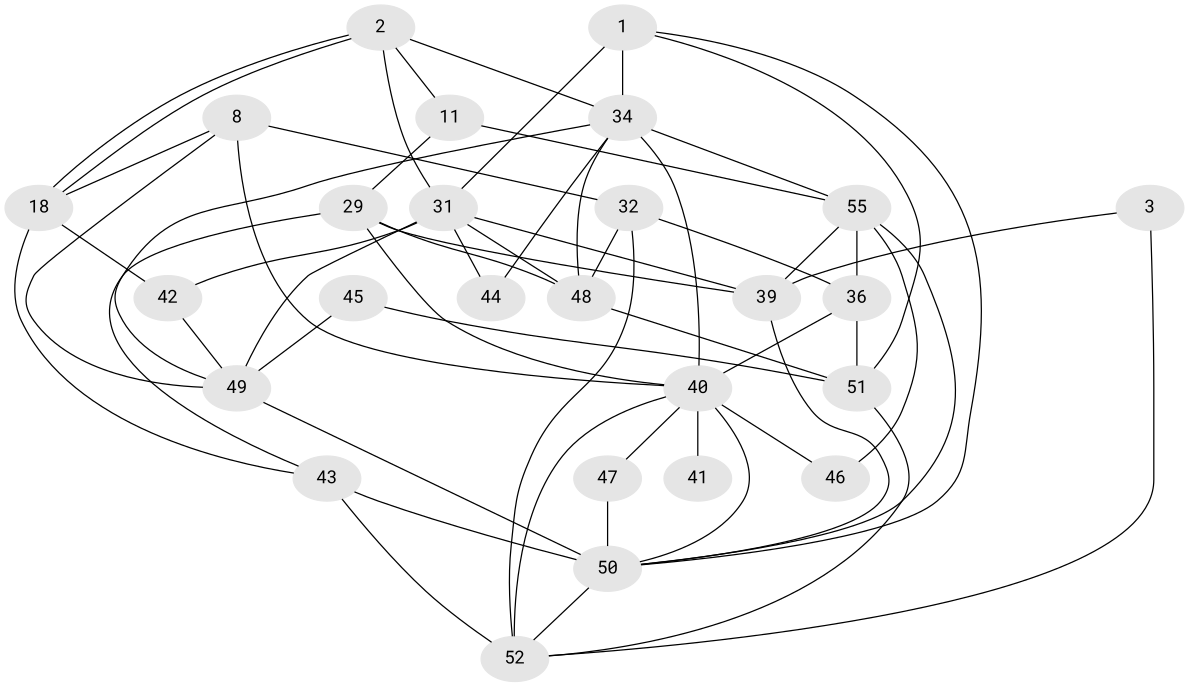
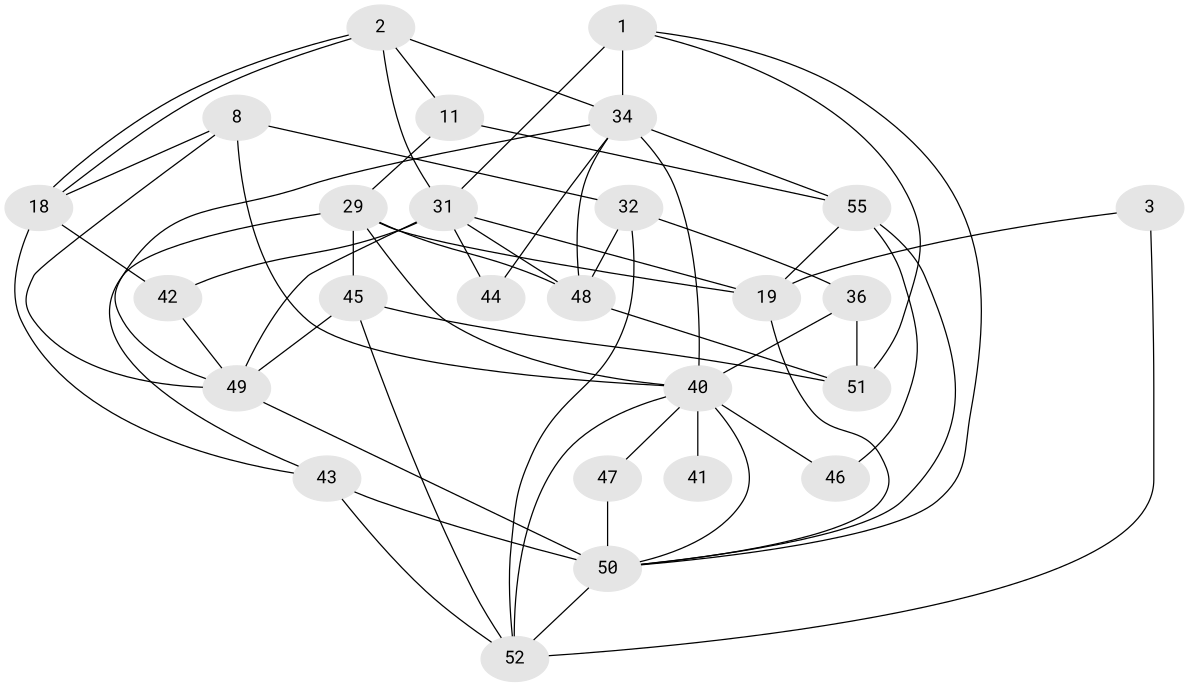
edge "55" -- "36": removed
edge "29" -- "45": added
node "39": label "39" -> "19"
edge "51" -- "52": now "45" -- "52"
